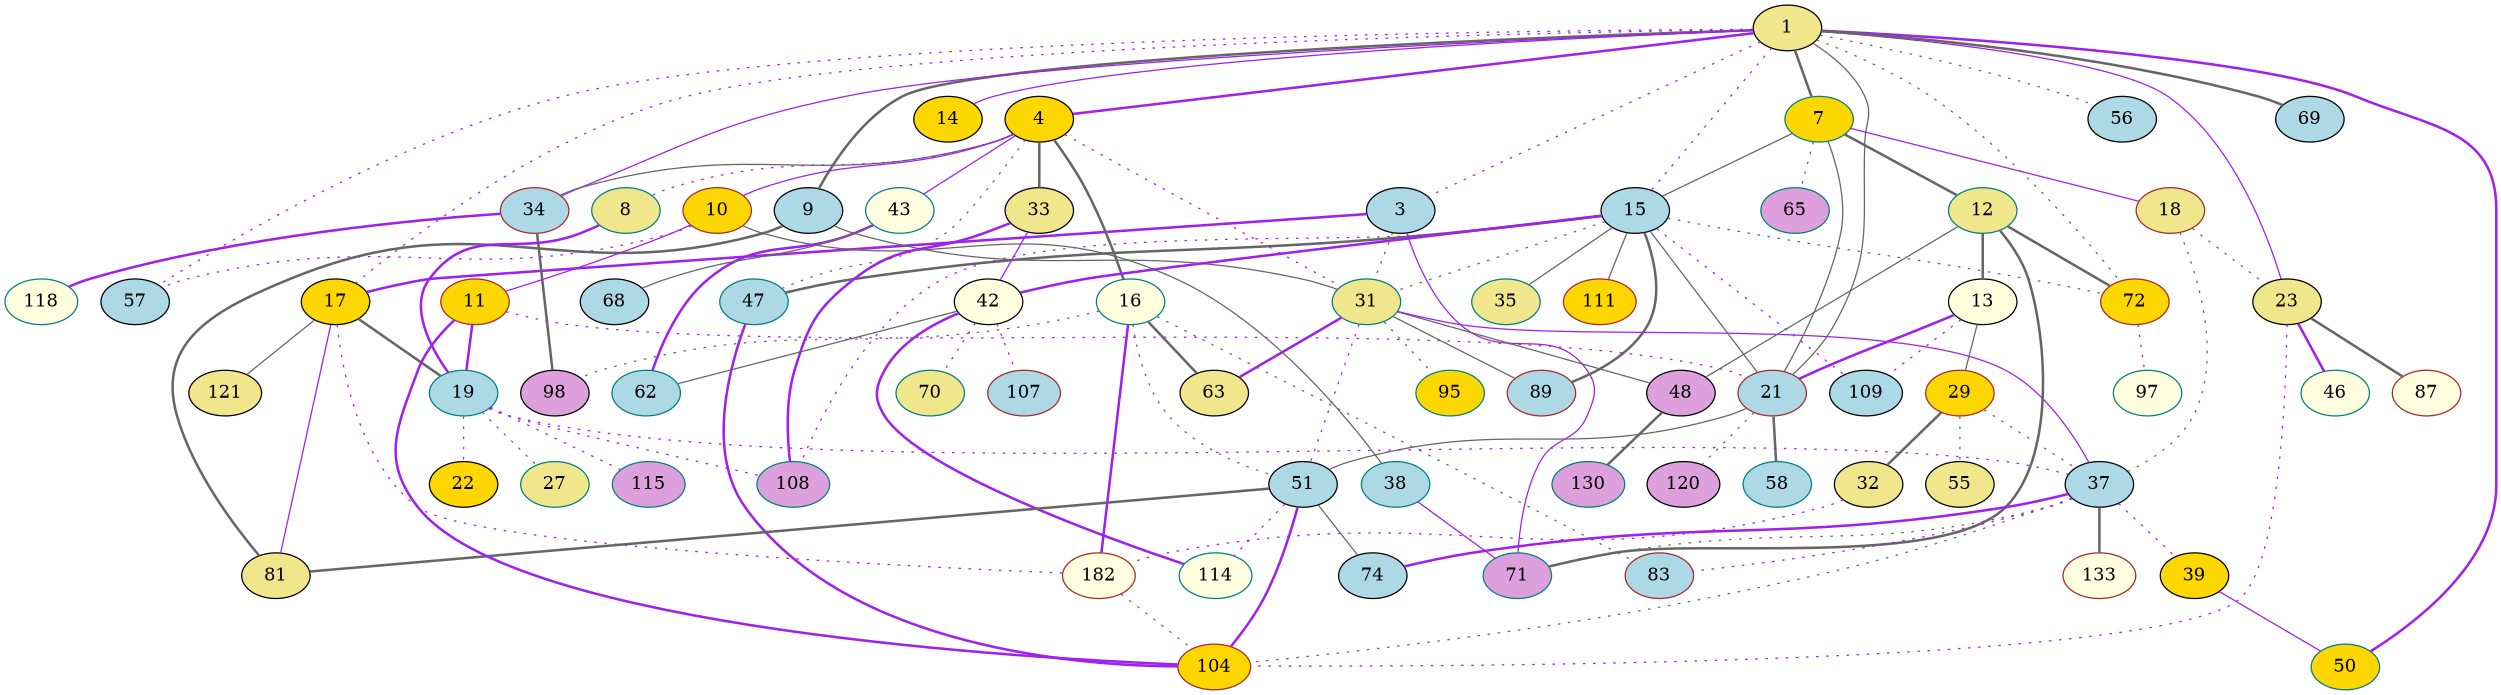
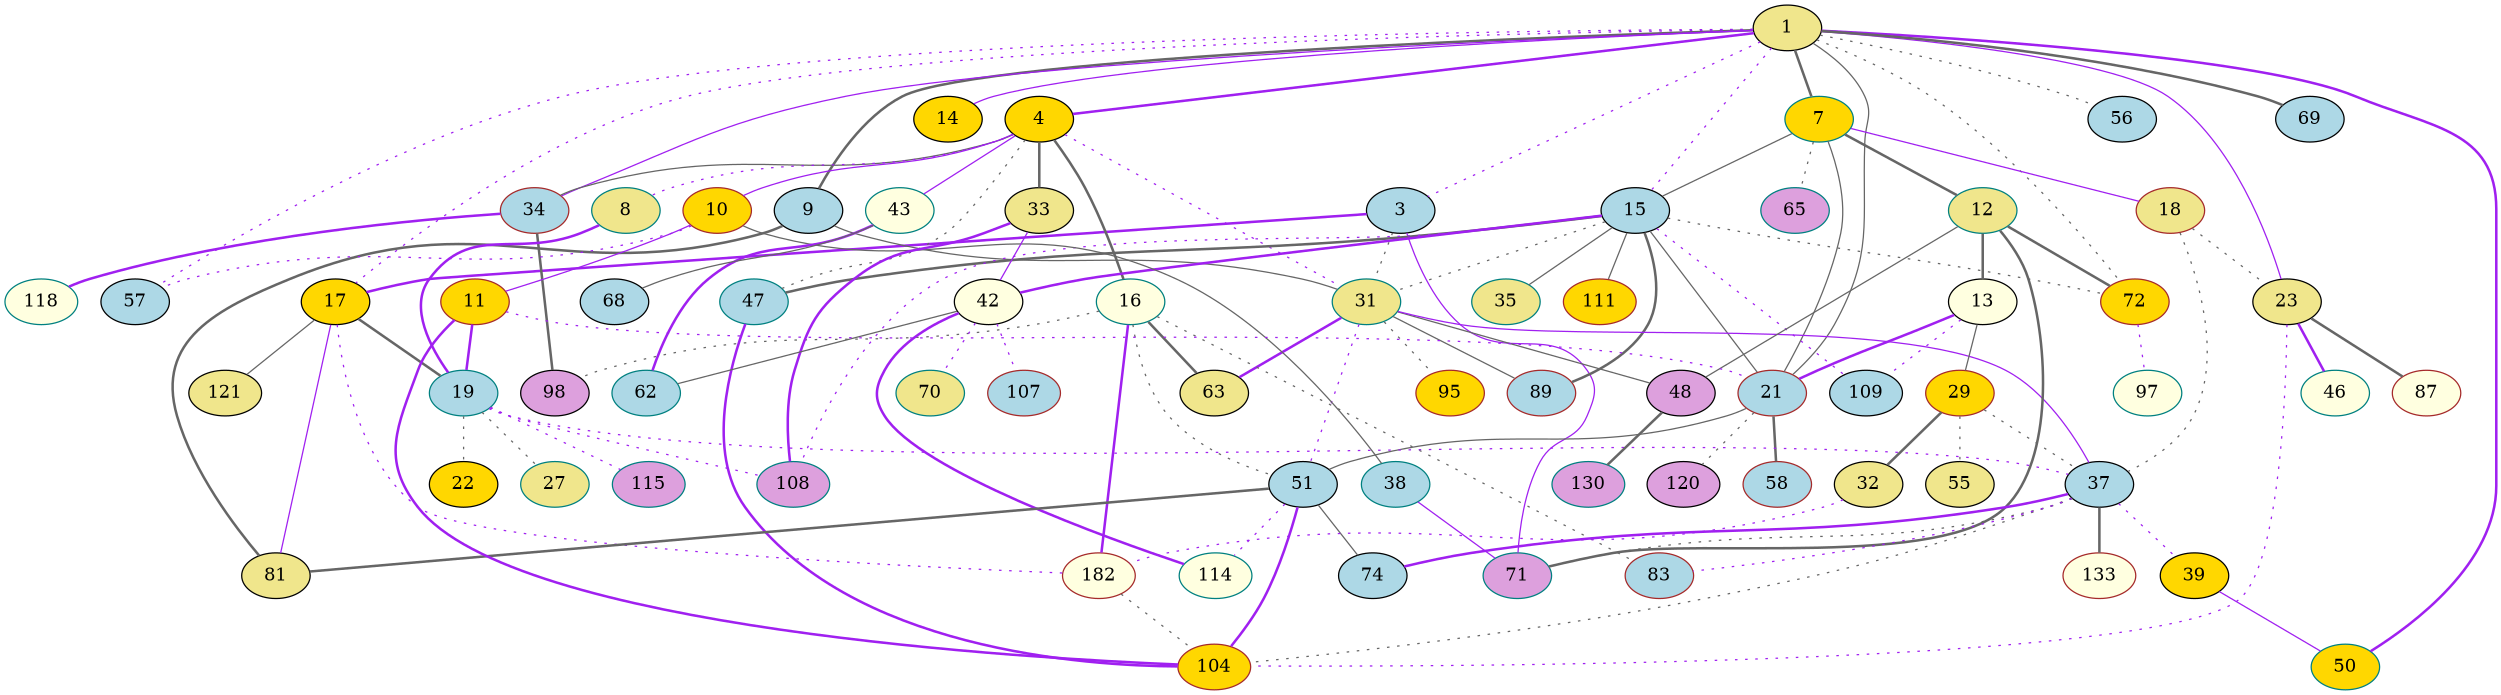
node "95": color teal -> brown
node "58": color teal -> brown
